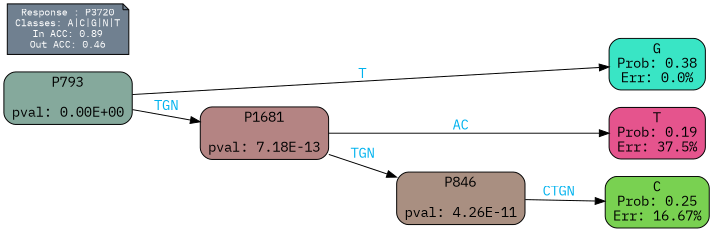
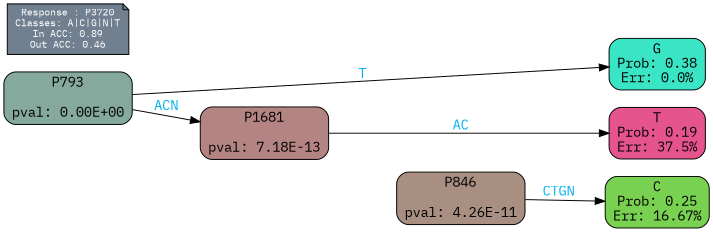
edge "P793 pval: 0.00E+00" -> "P1681 pval: 7.18E-13": label "TGN" -> "ACN"
edge "P1681 pval: 7.18E-13" -> "P846 pval: 4.26E-11": removed, label "TGN"
